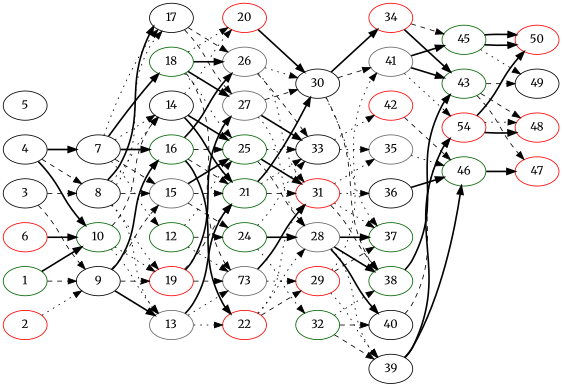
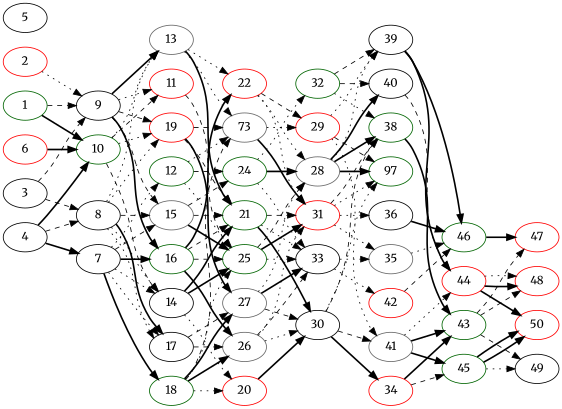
node "11": added
node "54": label "54" -> "44"
node "37": label "37" -> "97"
